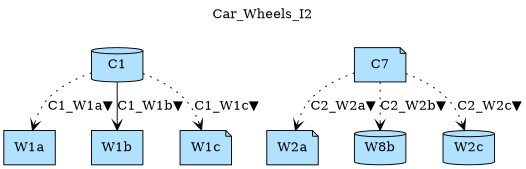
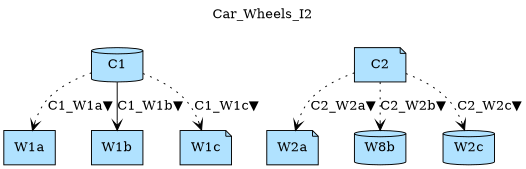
node "C7": label "C7" -> "C2"
